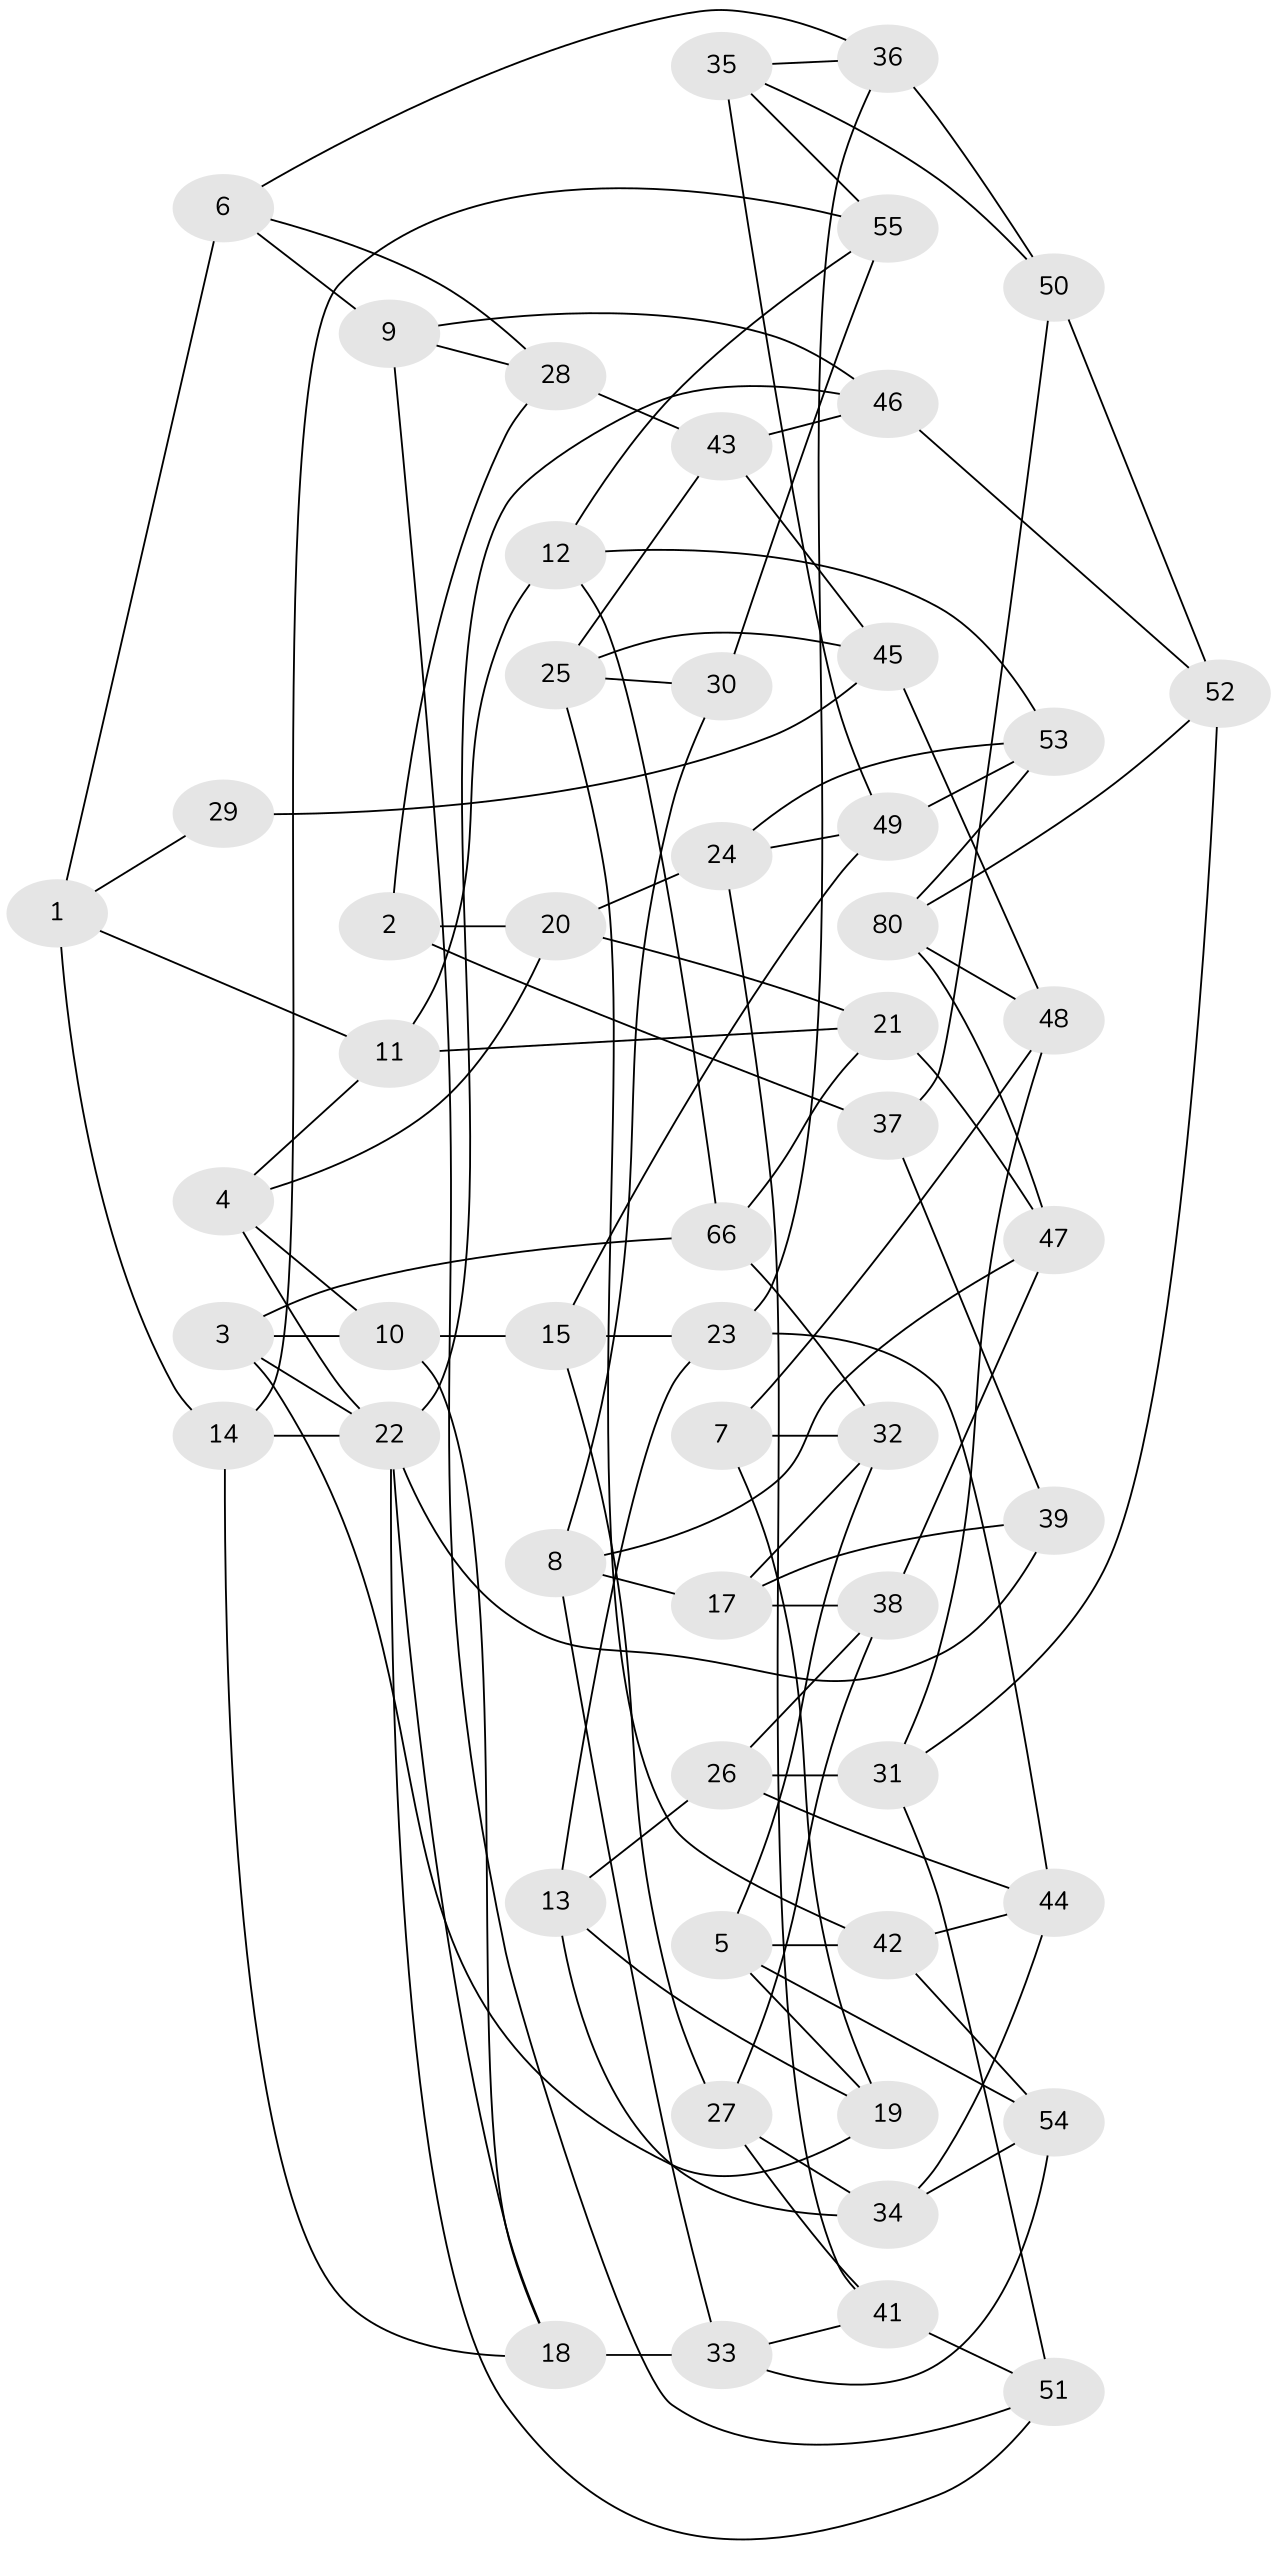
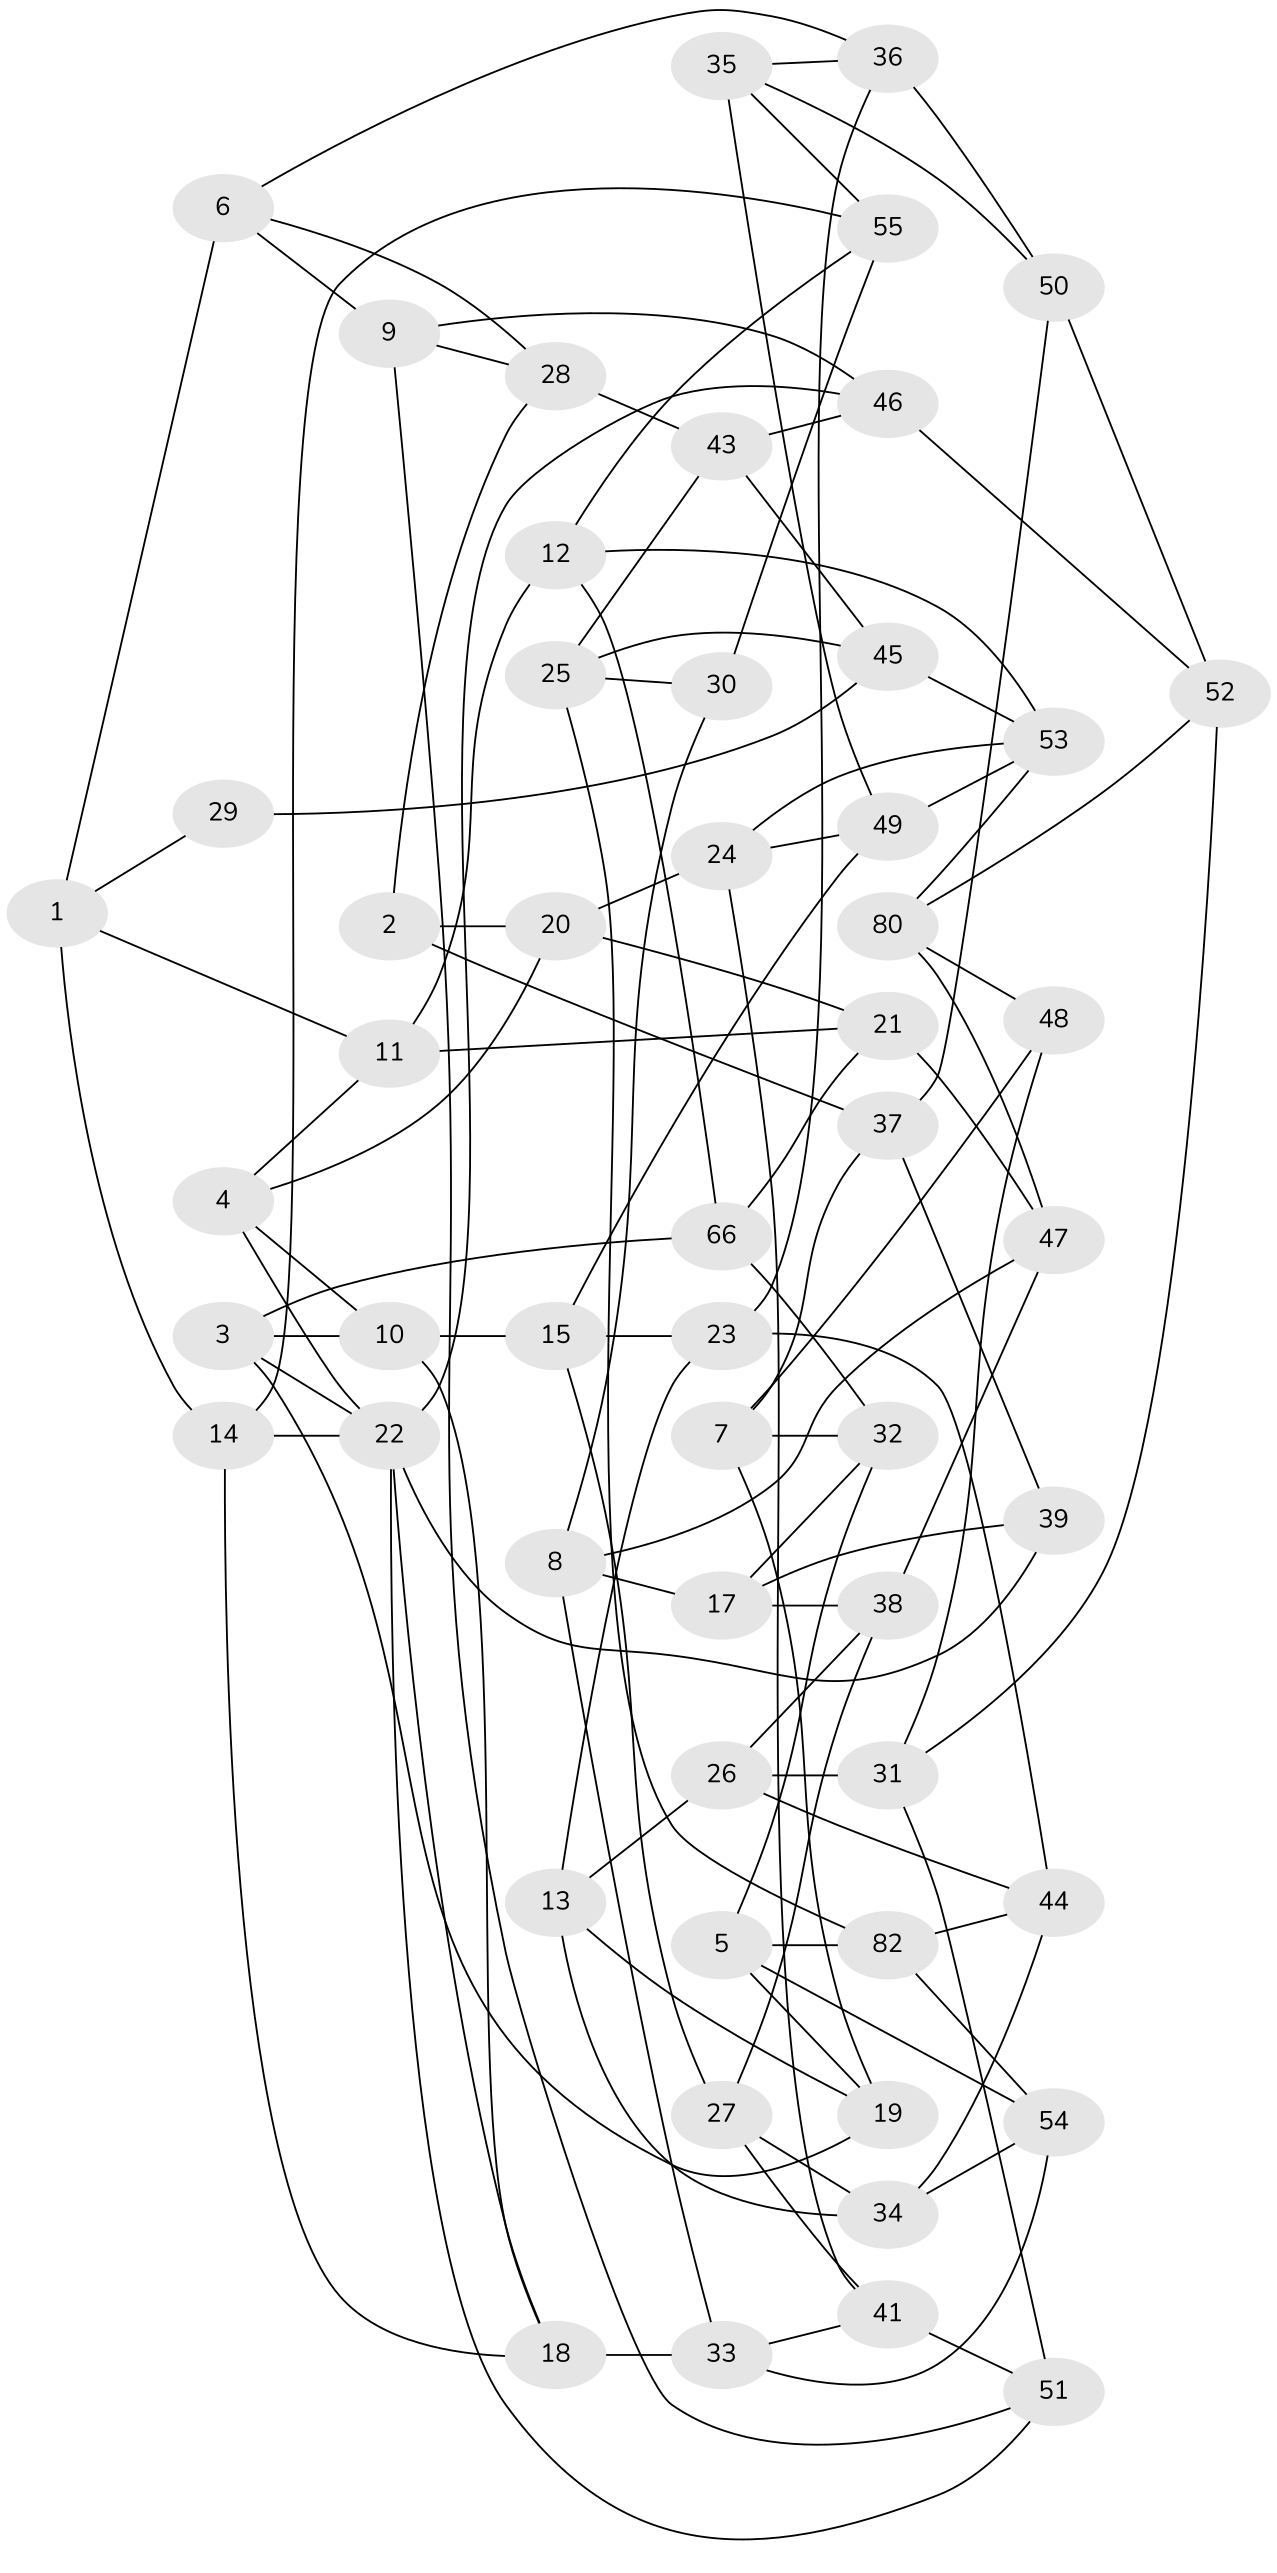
edge "45" -- "48": now "45" -- "53"
edge "37" -- "7": added
node "42": label "42" -> "82"
